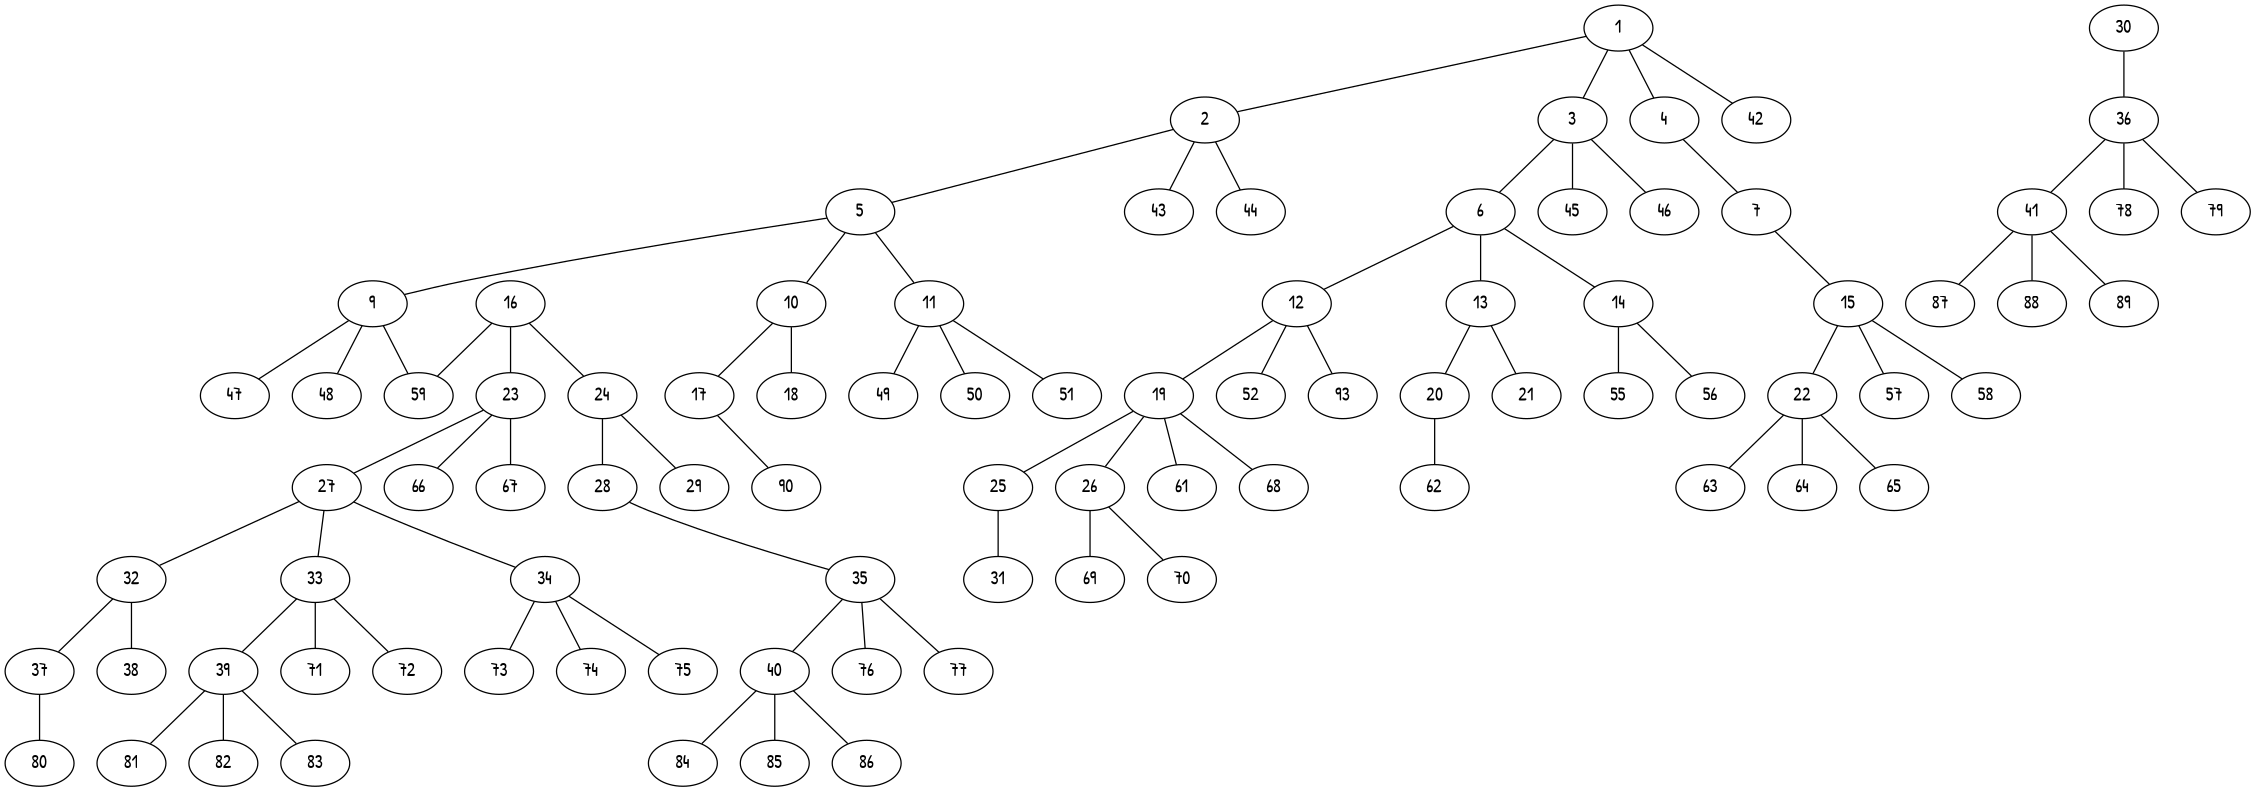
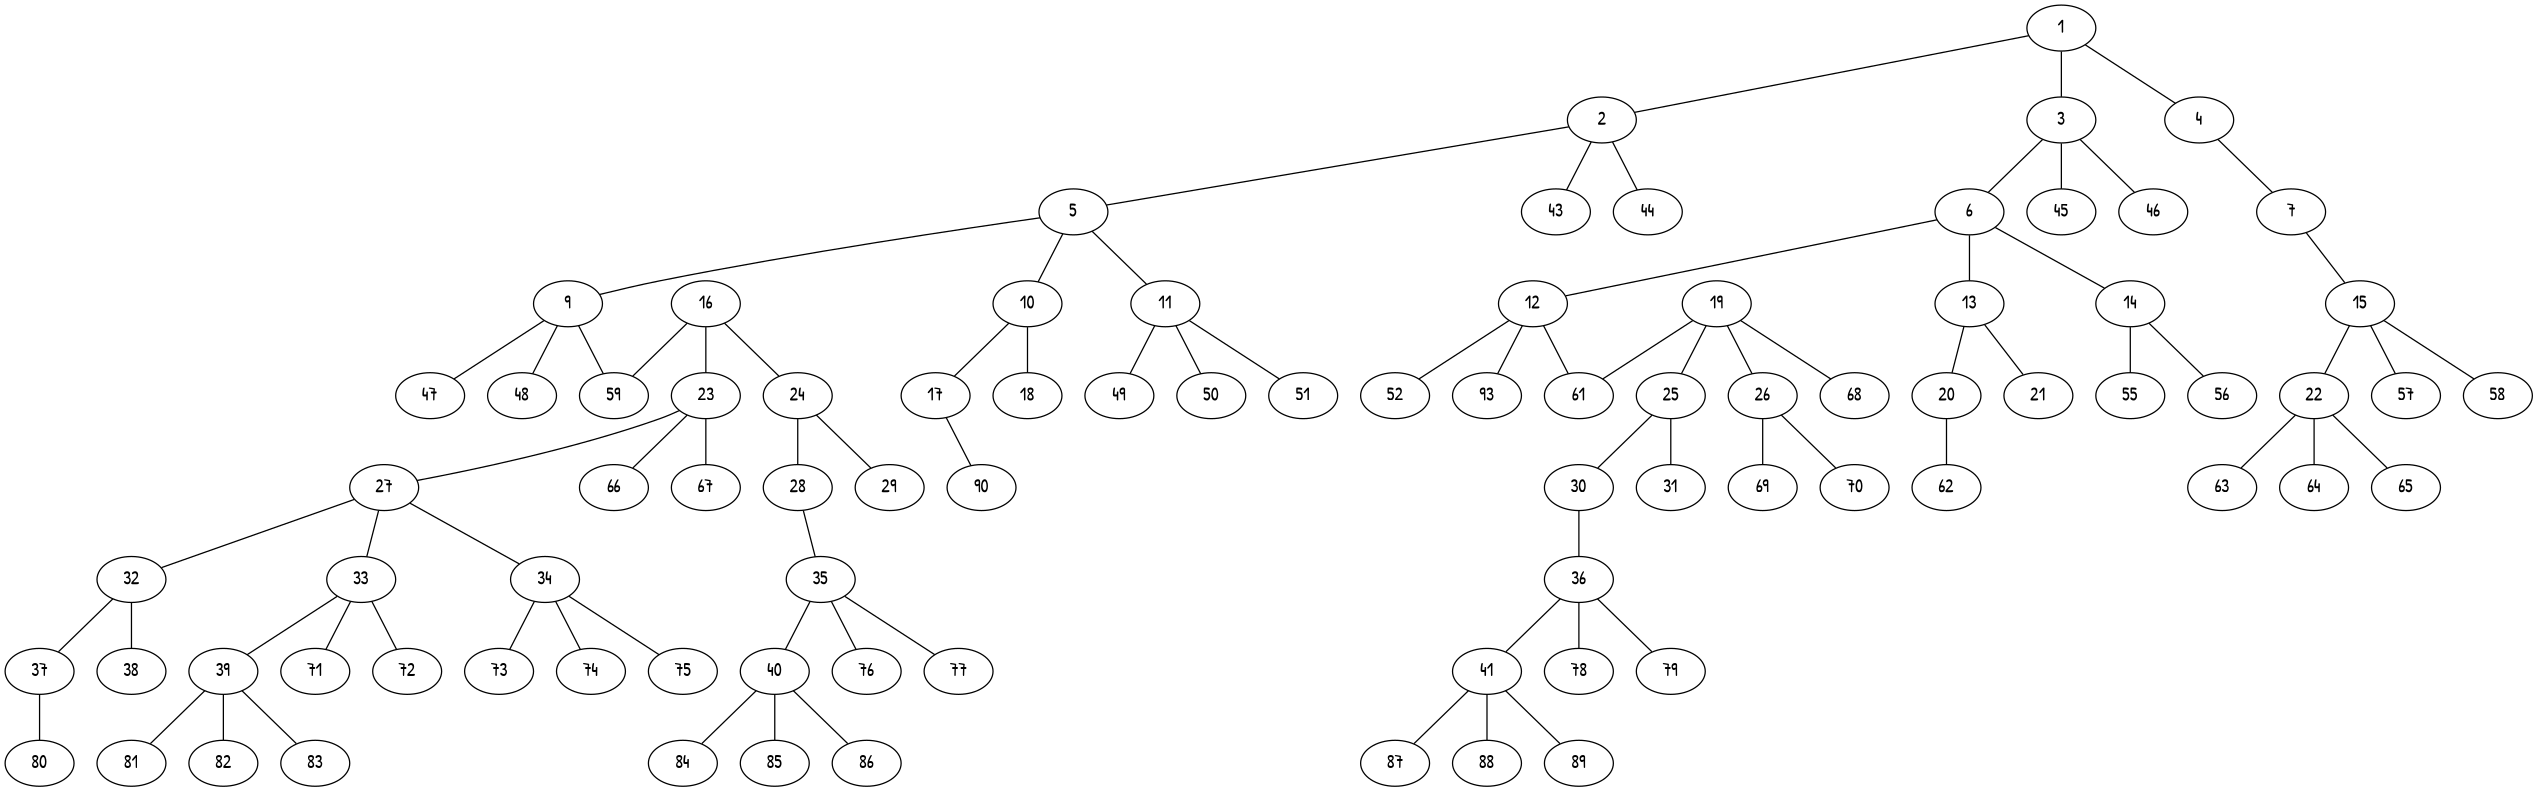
node "42": removed
edge "12" -- "19": now "12" -- "61"
edge "25" -- "30": added
